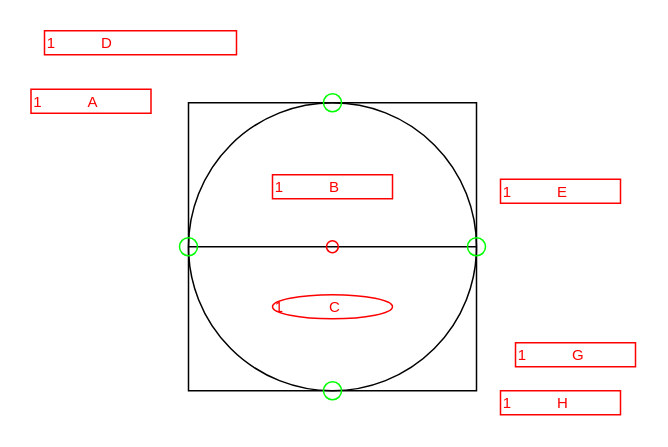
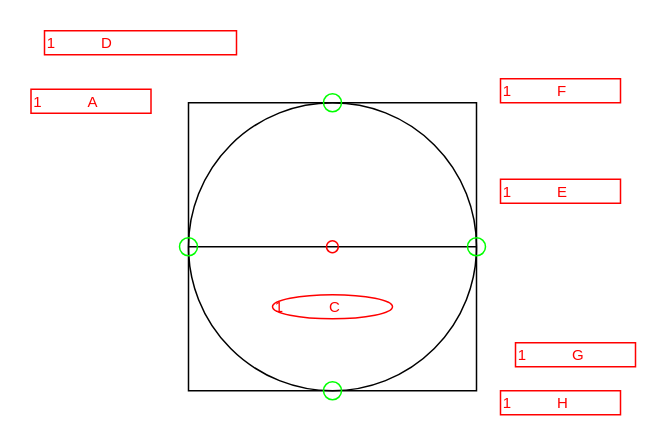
node "1 F": added
node "1 B": removed
